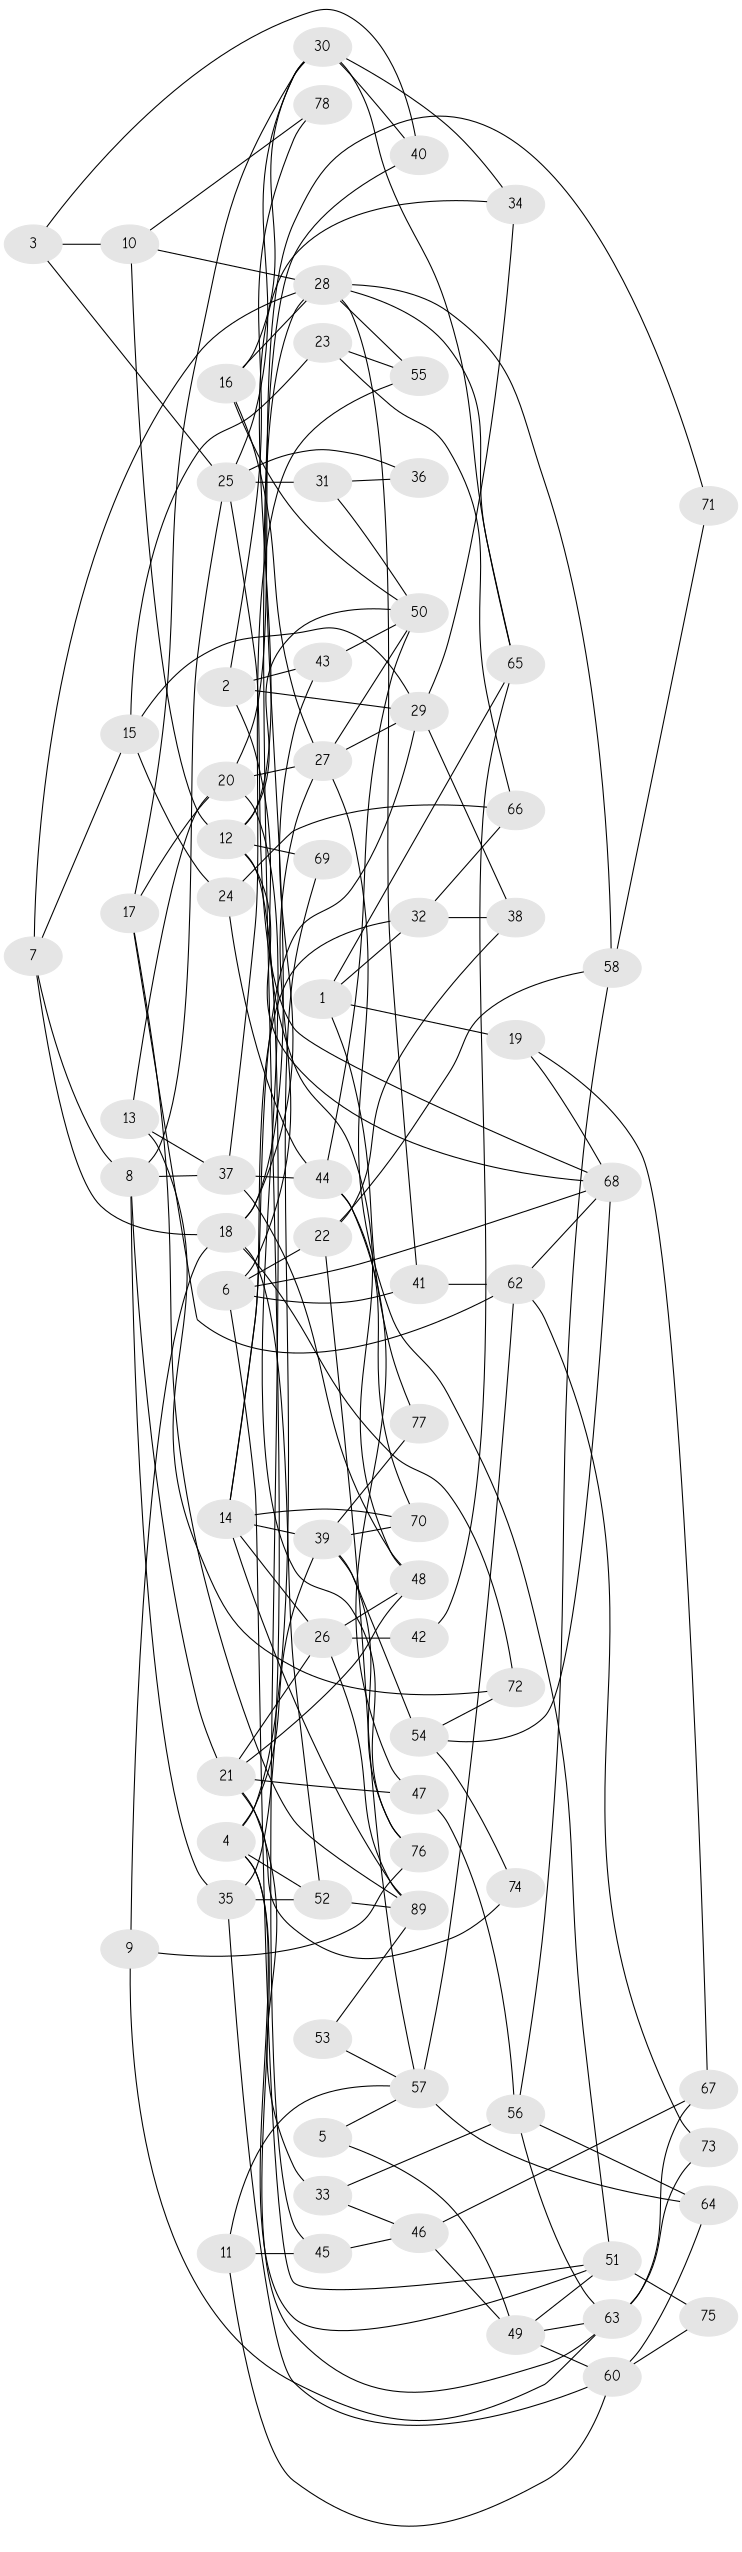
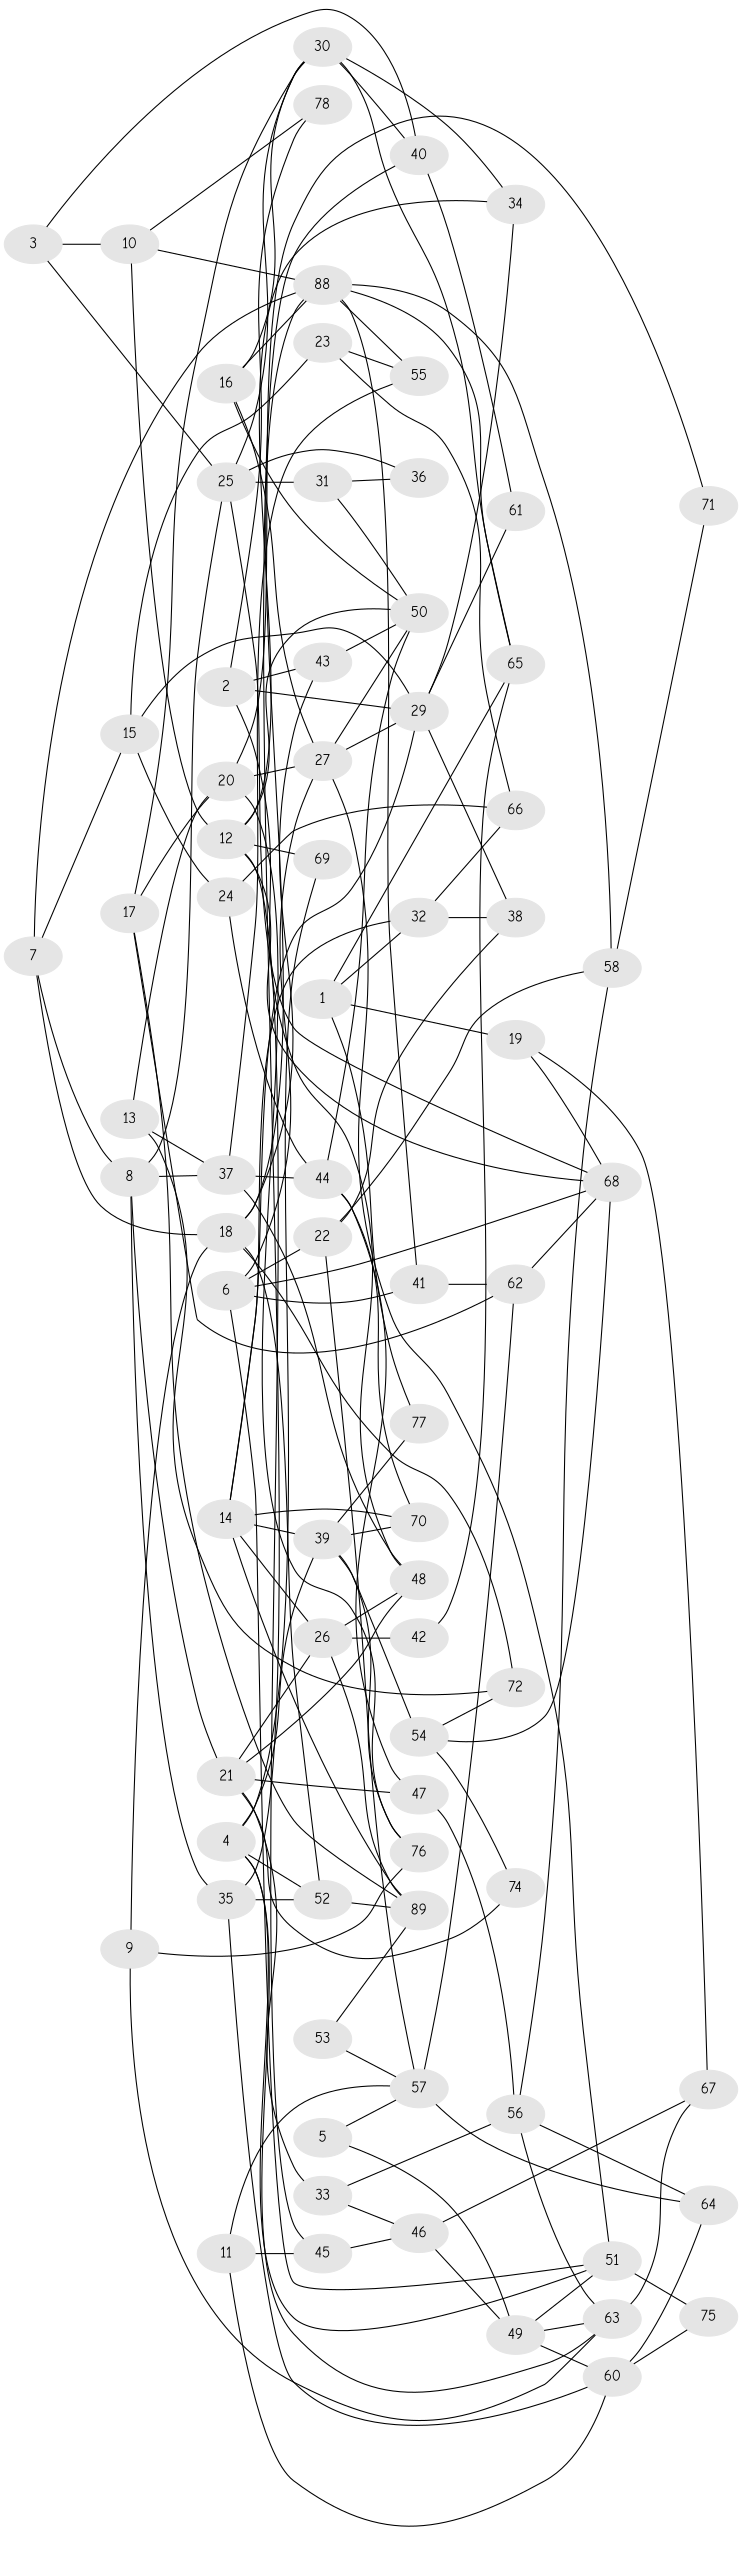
node "28": label "28" -> "88"
node "61": added
node "73": removed
